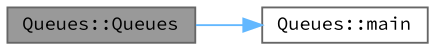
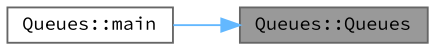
edge "Queues::Queues" -> "Queues::main": reversed
